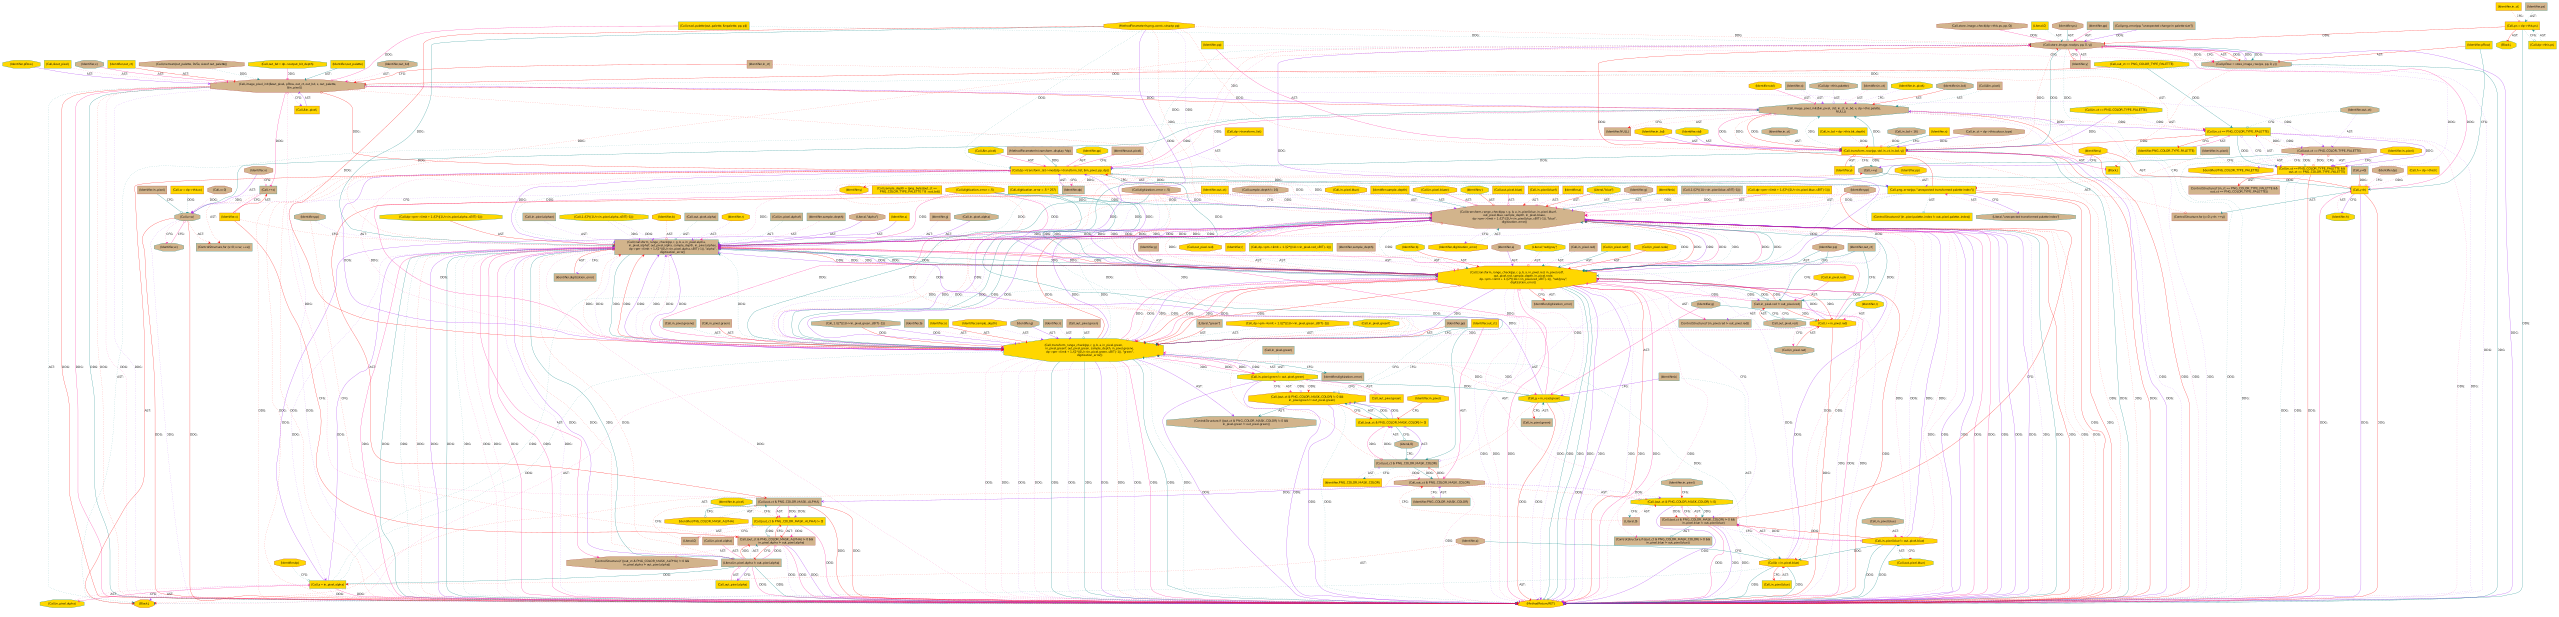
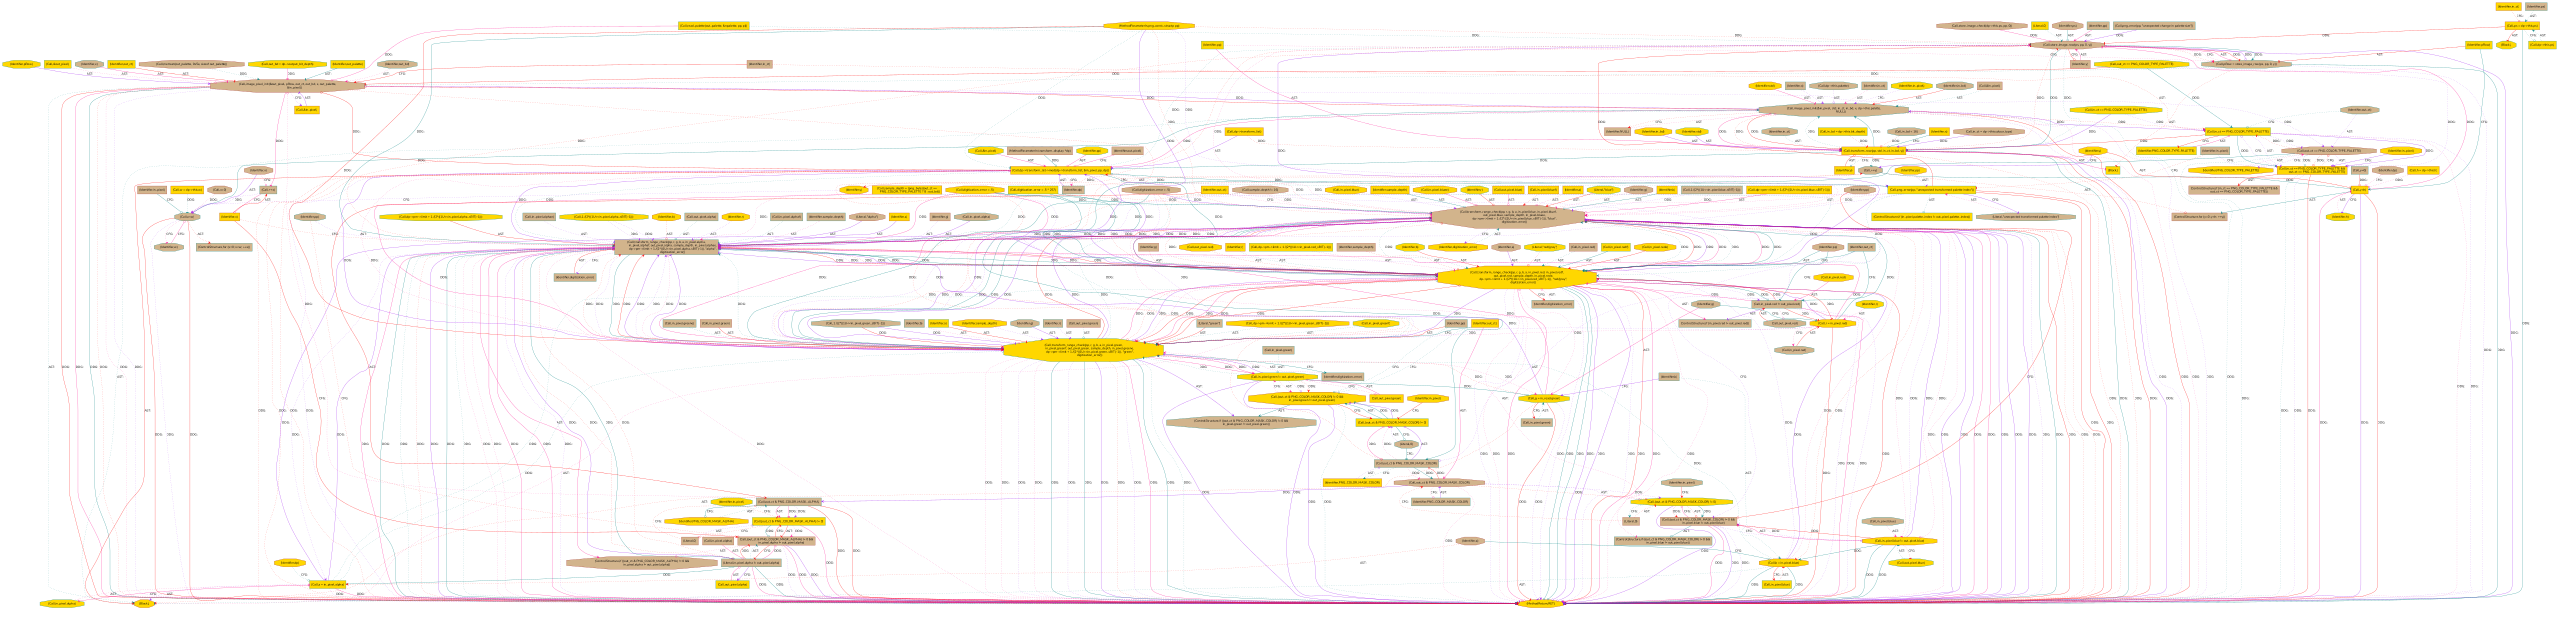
edge "(MethodParameterIn,png_const_structp pp)" -> "(Call,transform_row(pp, std, in_ct, in_bd, y))": now "(Call,dp->transform_list)" -> "(Call,transform_row(pp, std, in_ct, in_bd, y))"
edge "(Call,++x)" -> "(ControlStructure,for (x=0; x<w; ++x))": removed, label "AST:"
edge "(Call,in_pixel.red != out_pixel.red)" -> "(ControlStructure,if (in_pixel.red != out_pixel.red))": style dotted -> solid
